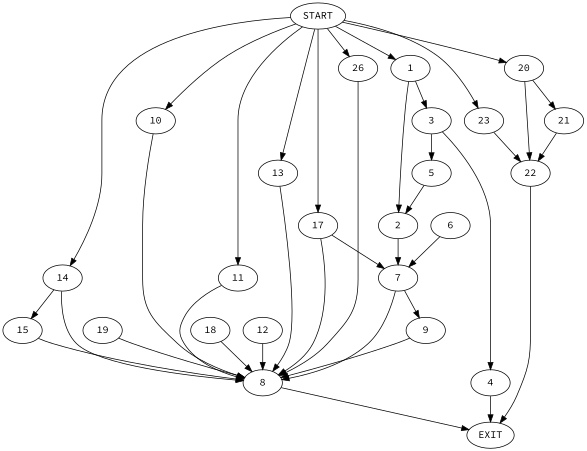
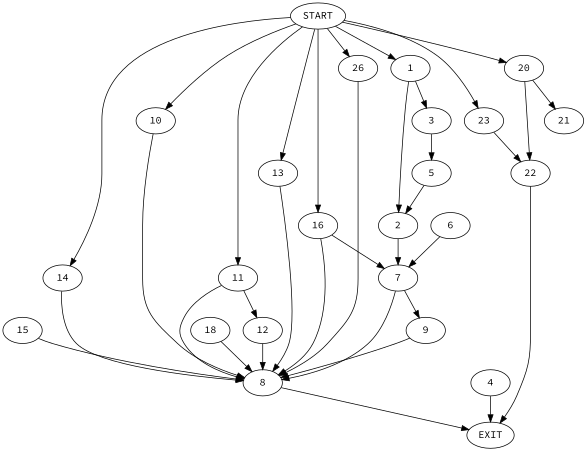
edge "21" -> "22": removed
node "17": label "17" -> "16"
edge "3" -> "4": removed
edge "14" -> "15": removed
edge "11" -> "12": added
node "19": removed
